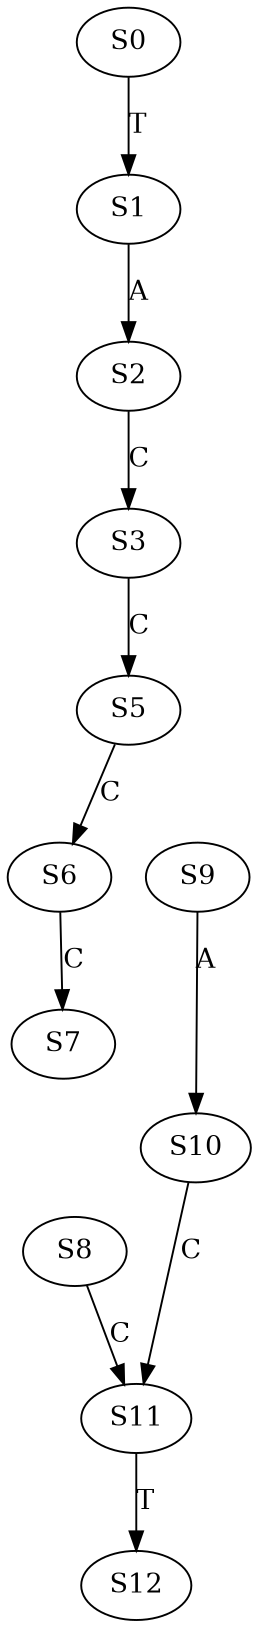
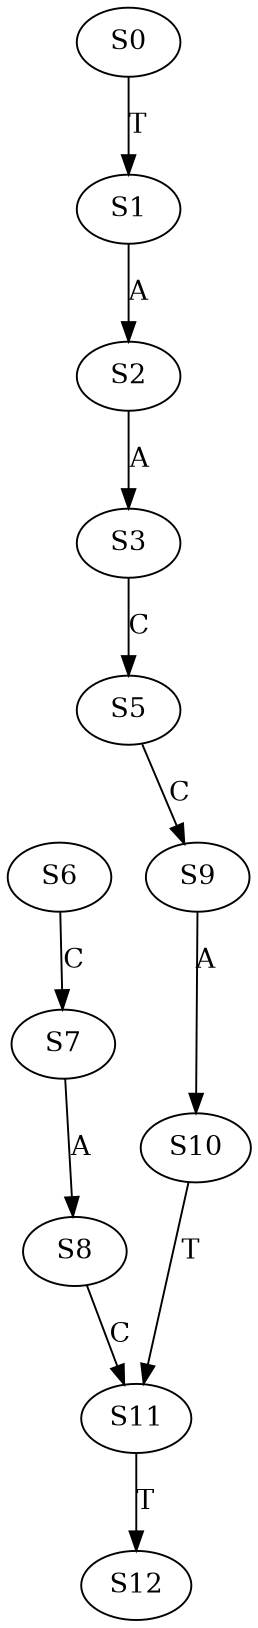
edge "S2" -> "S3": label "C" -> "A"
edge "S5" -> "S6": now "S5" -> "S9"
edge "S7" -> "S8": added, label "A"
edge "S10" -> "S11": label "C" -> "T"
